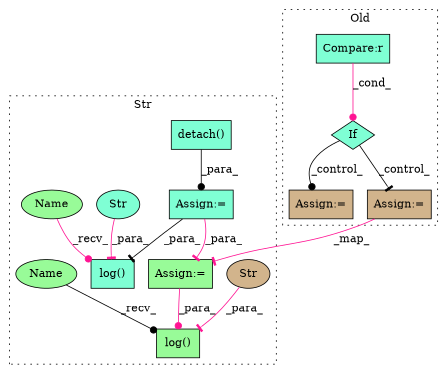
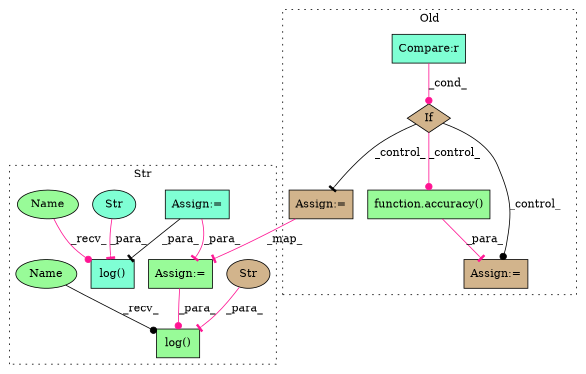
node "detach()": removed
node "If": fillcolor aquamarine -> tan
node "function.accuracy()": added
